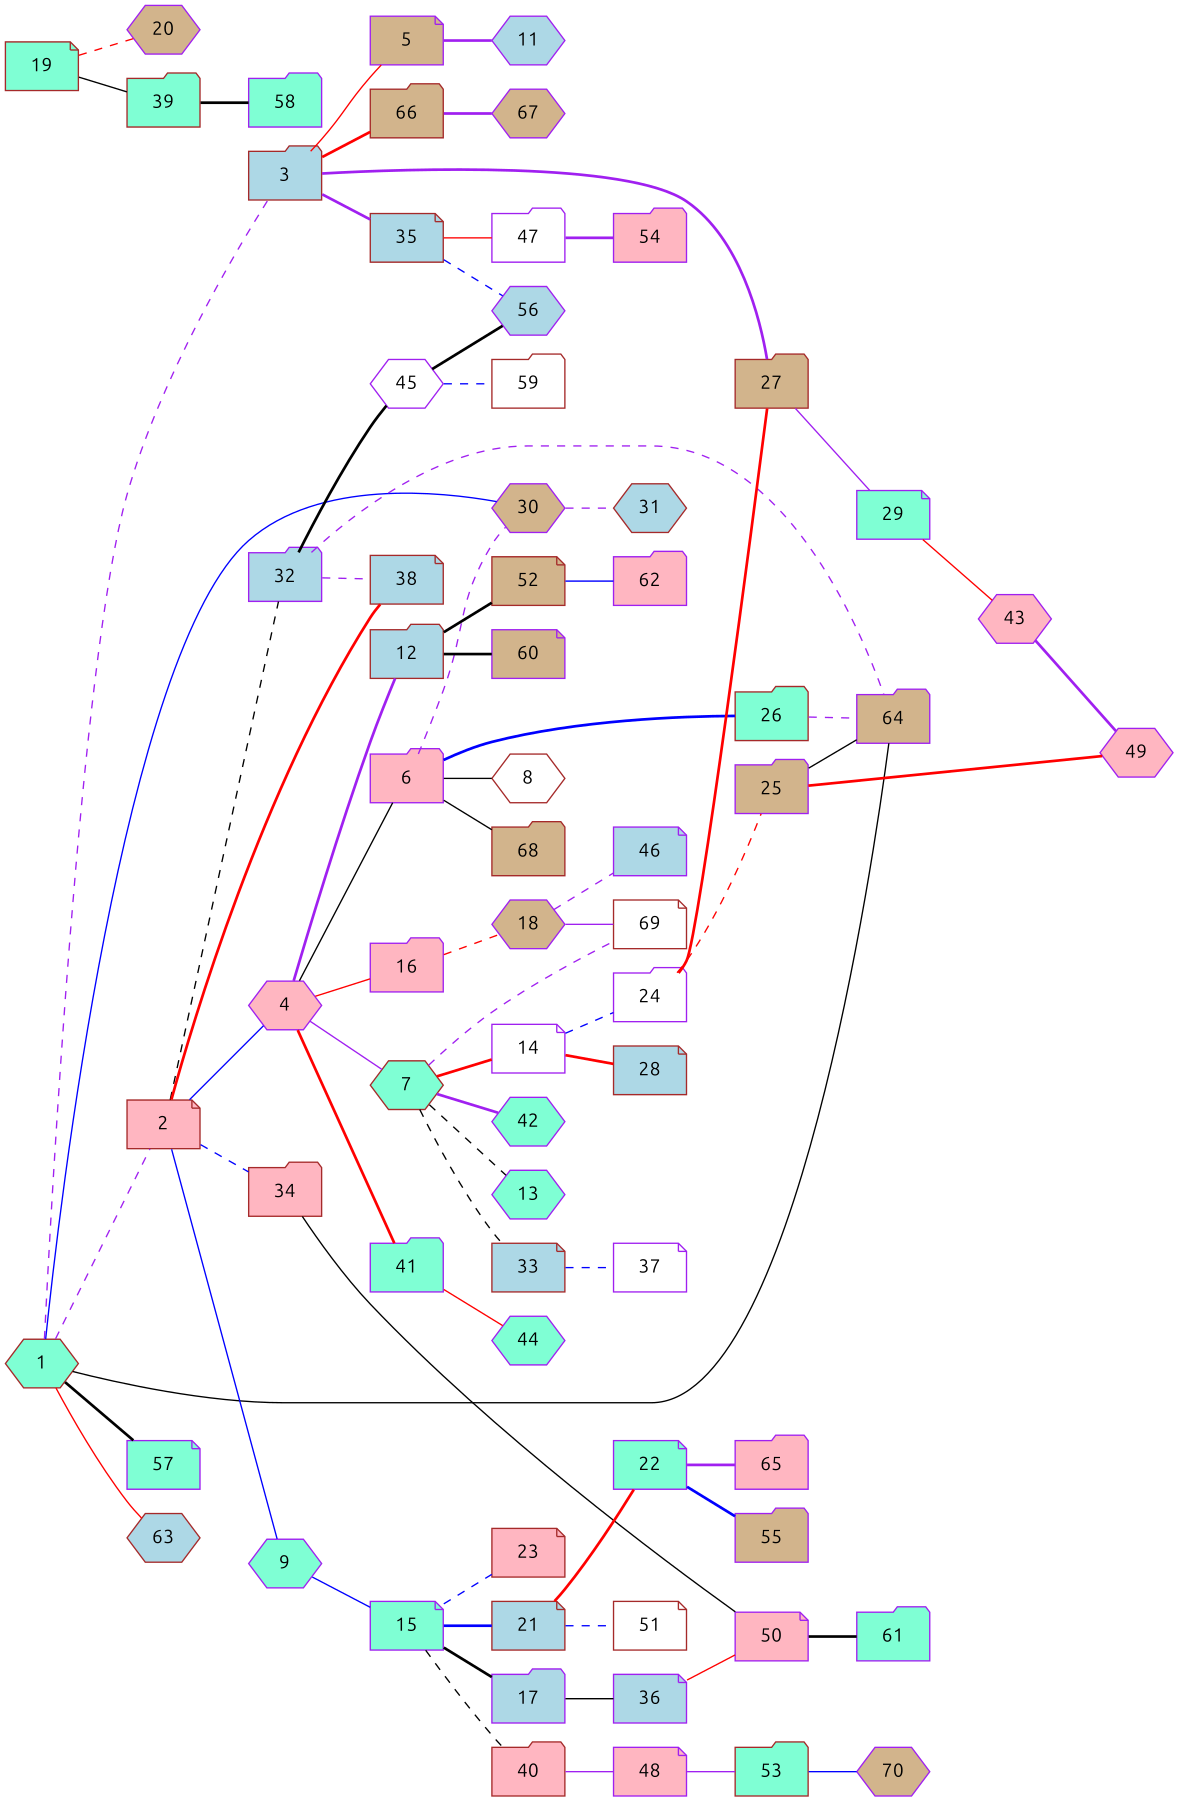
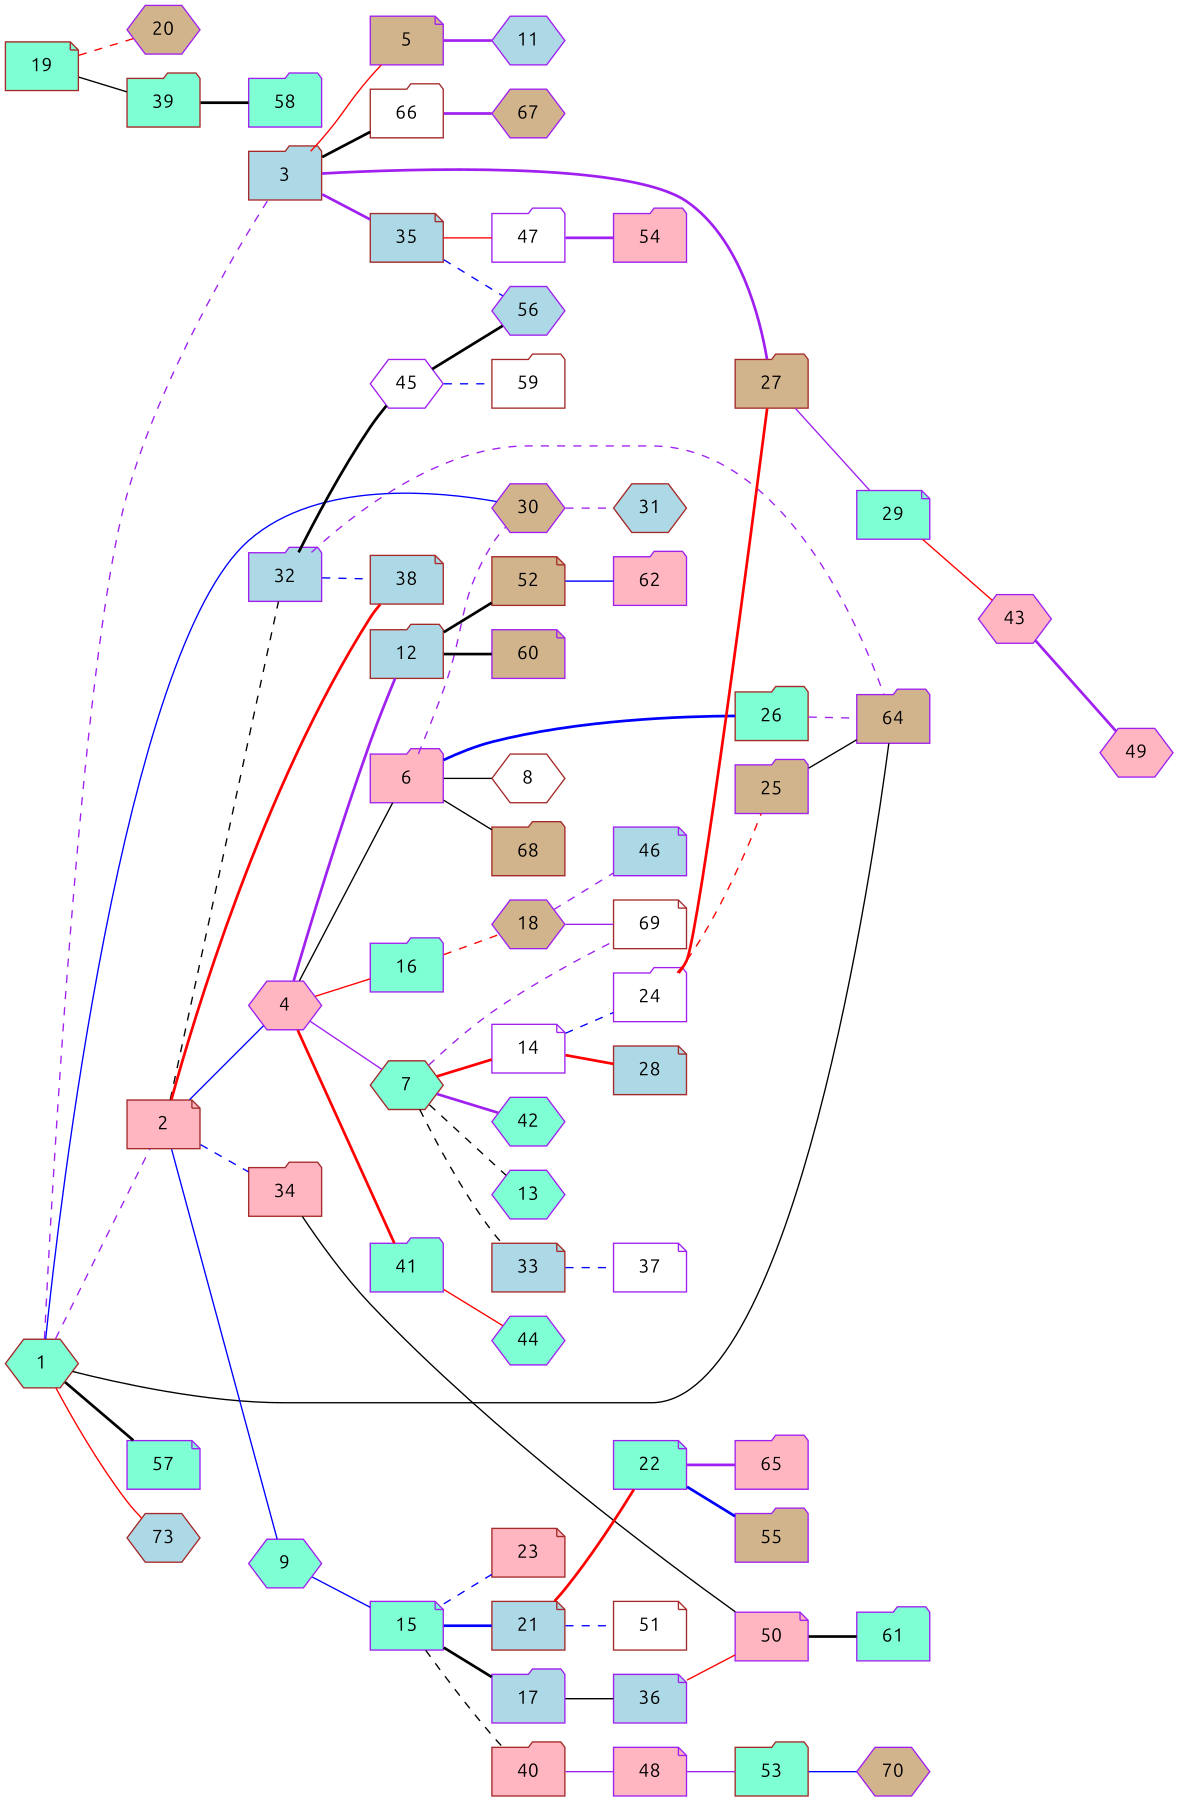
node "66": fillcolor tan -> white
edge "66" -- "3": color red -> black
edge "32" -- "38": color purple -> blue
edge "49" -- "25": removed
node "16": fillcolor lightpink -> aquamarine
node "63": label "63" -> "73"
